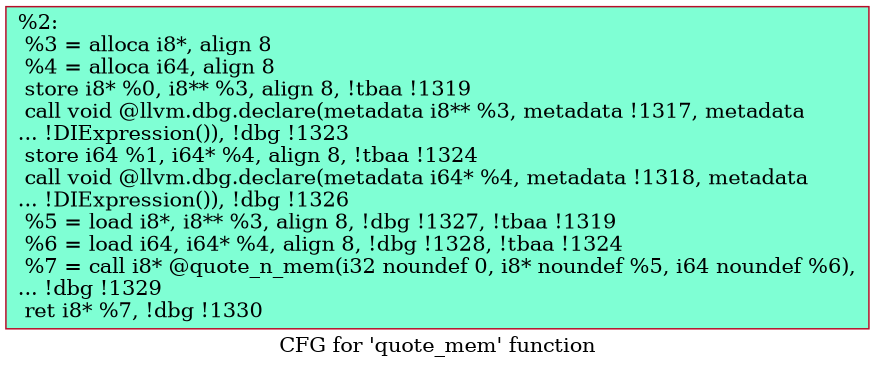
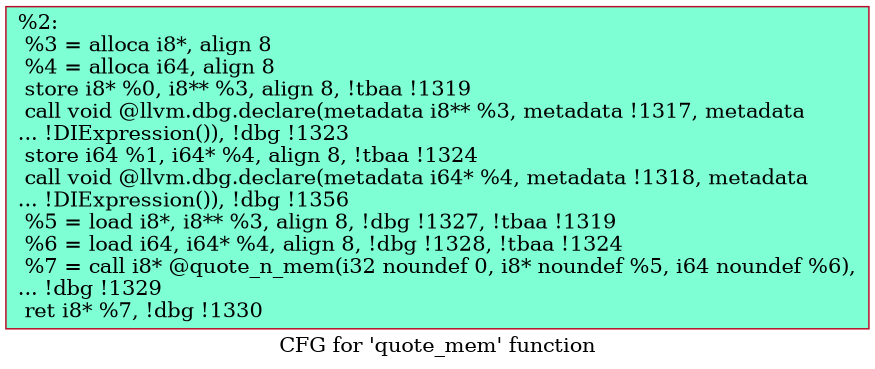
node "%2:": text "... !DIExpression()), !dbg !1326" -> "... !DIExpression()), !dbg !1356"
